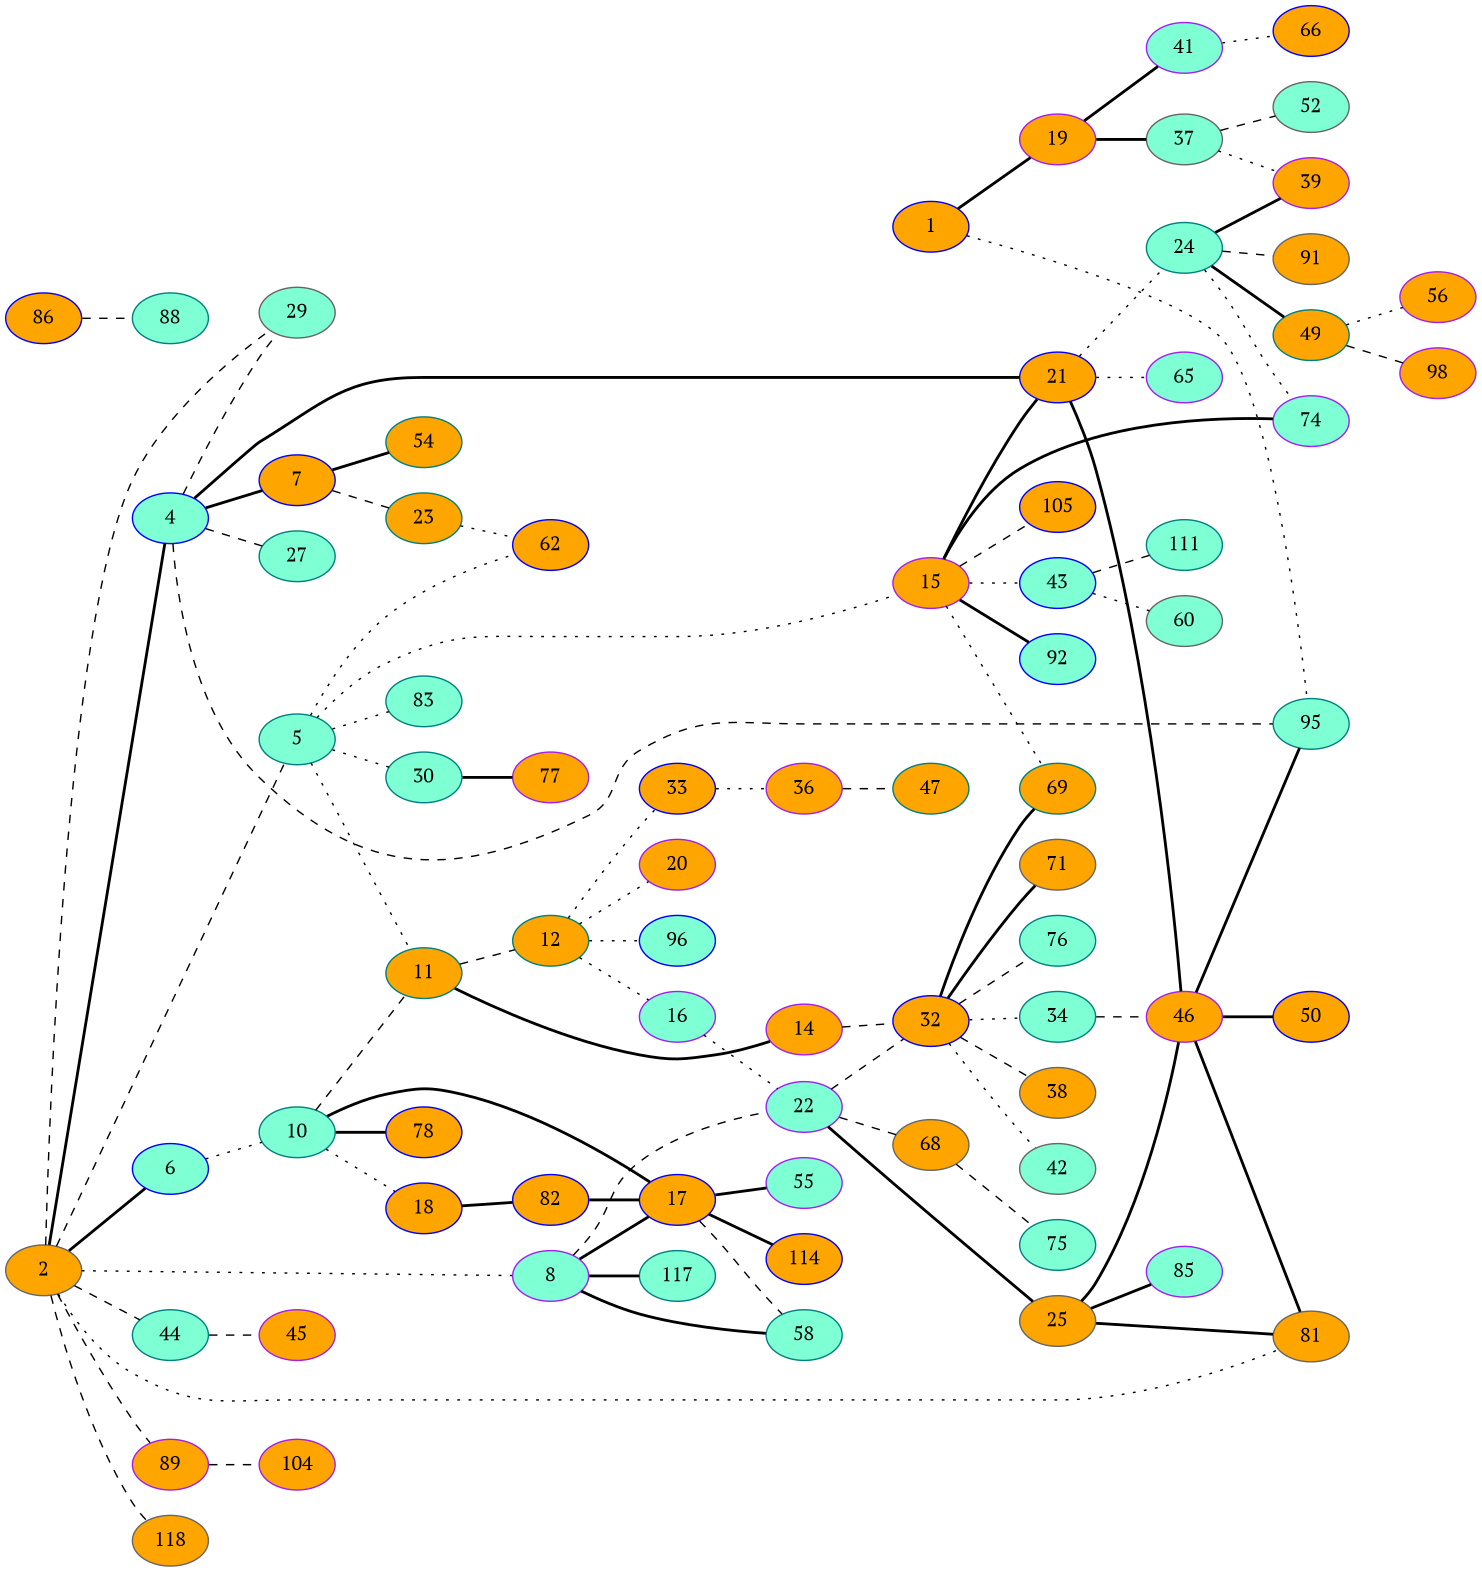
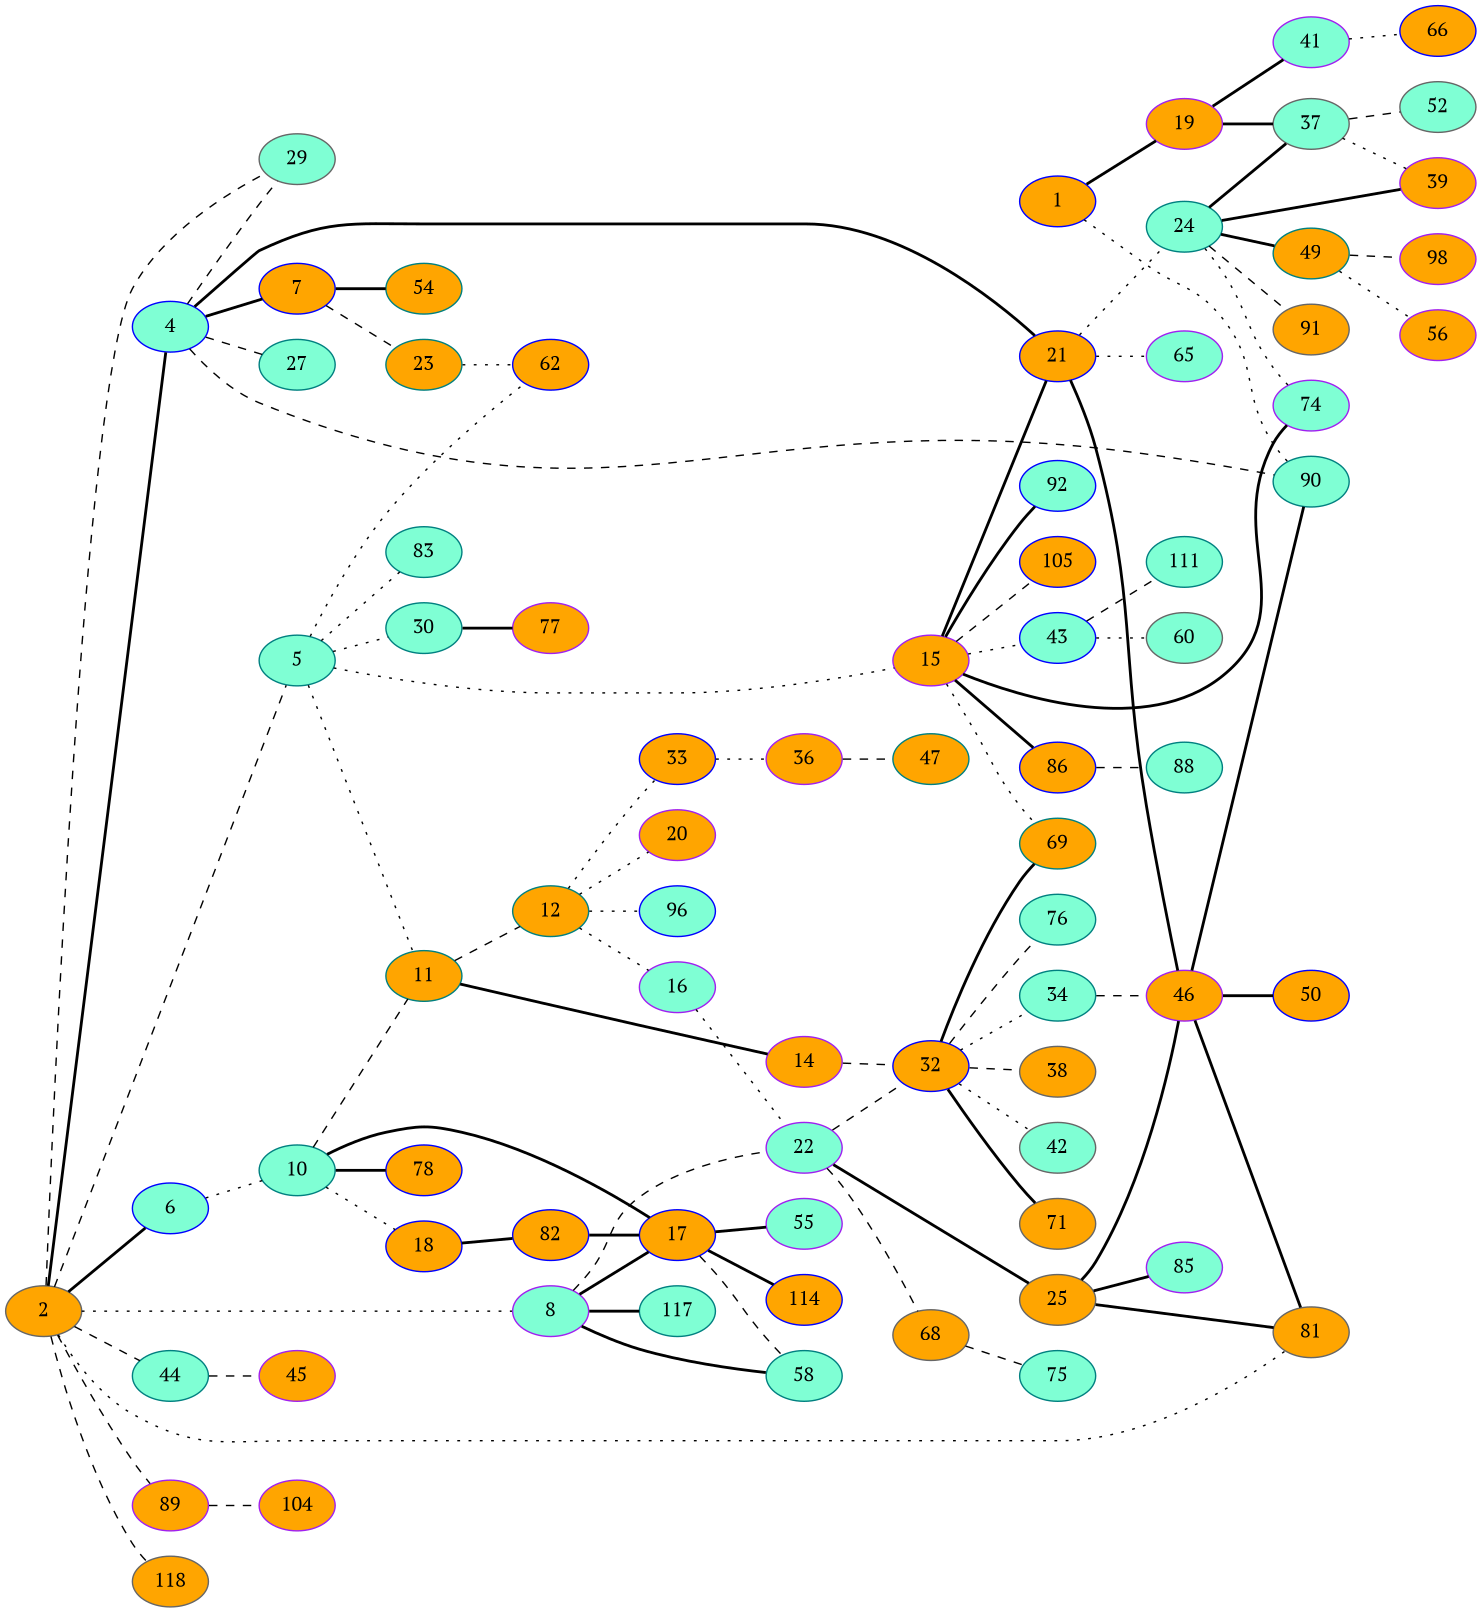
edge "37" -- "24": added
edge "15" -- "86": added
node "95": label "95" -> "90"
